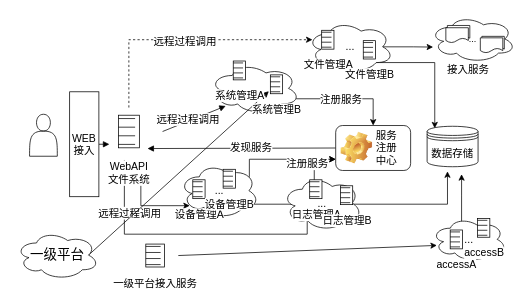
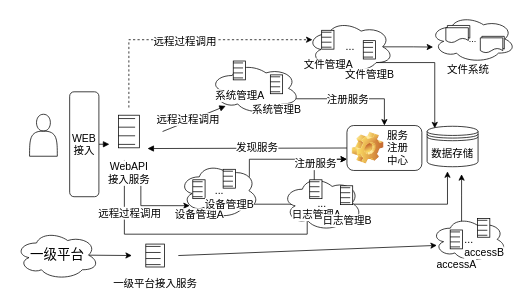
node "接入服务": label "接入服务" -> "文件系统"
node "WEB接入": shape rectangle -> rounded rectangle
node "服务 注册 中心": moved (373, 148) -> (384, 148)
node "WebAPI 文件系统": label "WebAPI 文件系统" -> "WebAPI 接入服务"
edge "一级平台" -> "系统管理B": now "一级平台" -> "一级平台接入服务"
